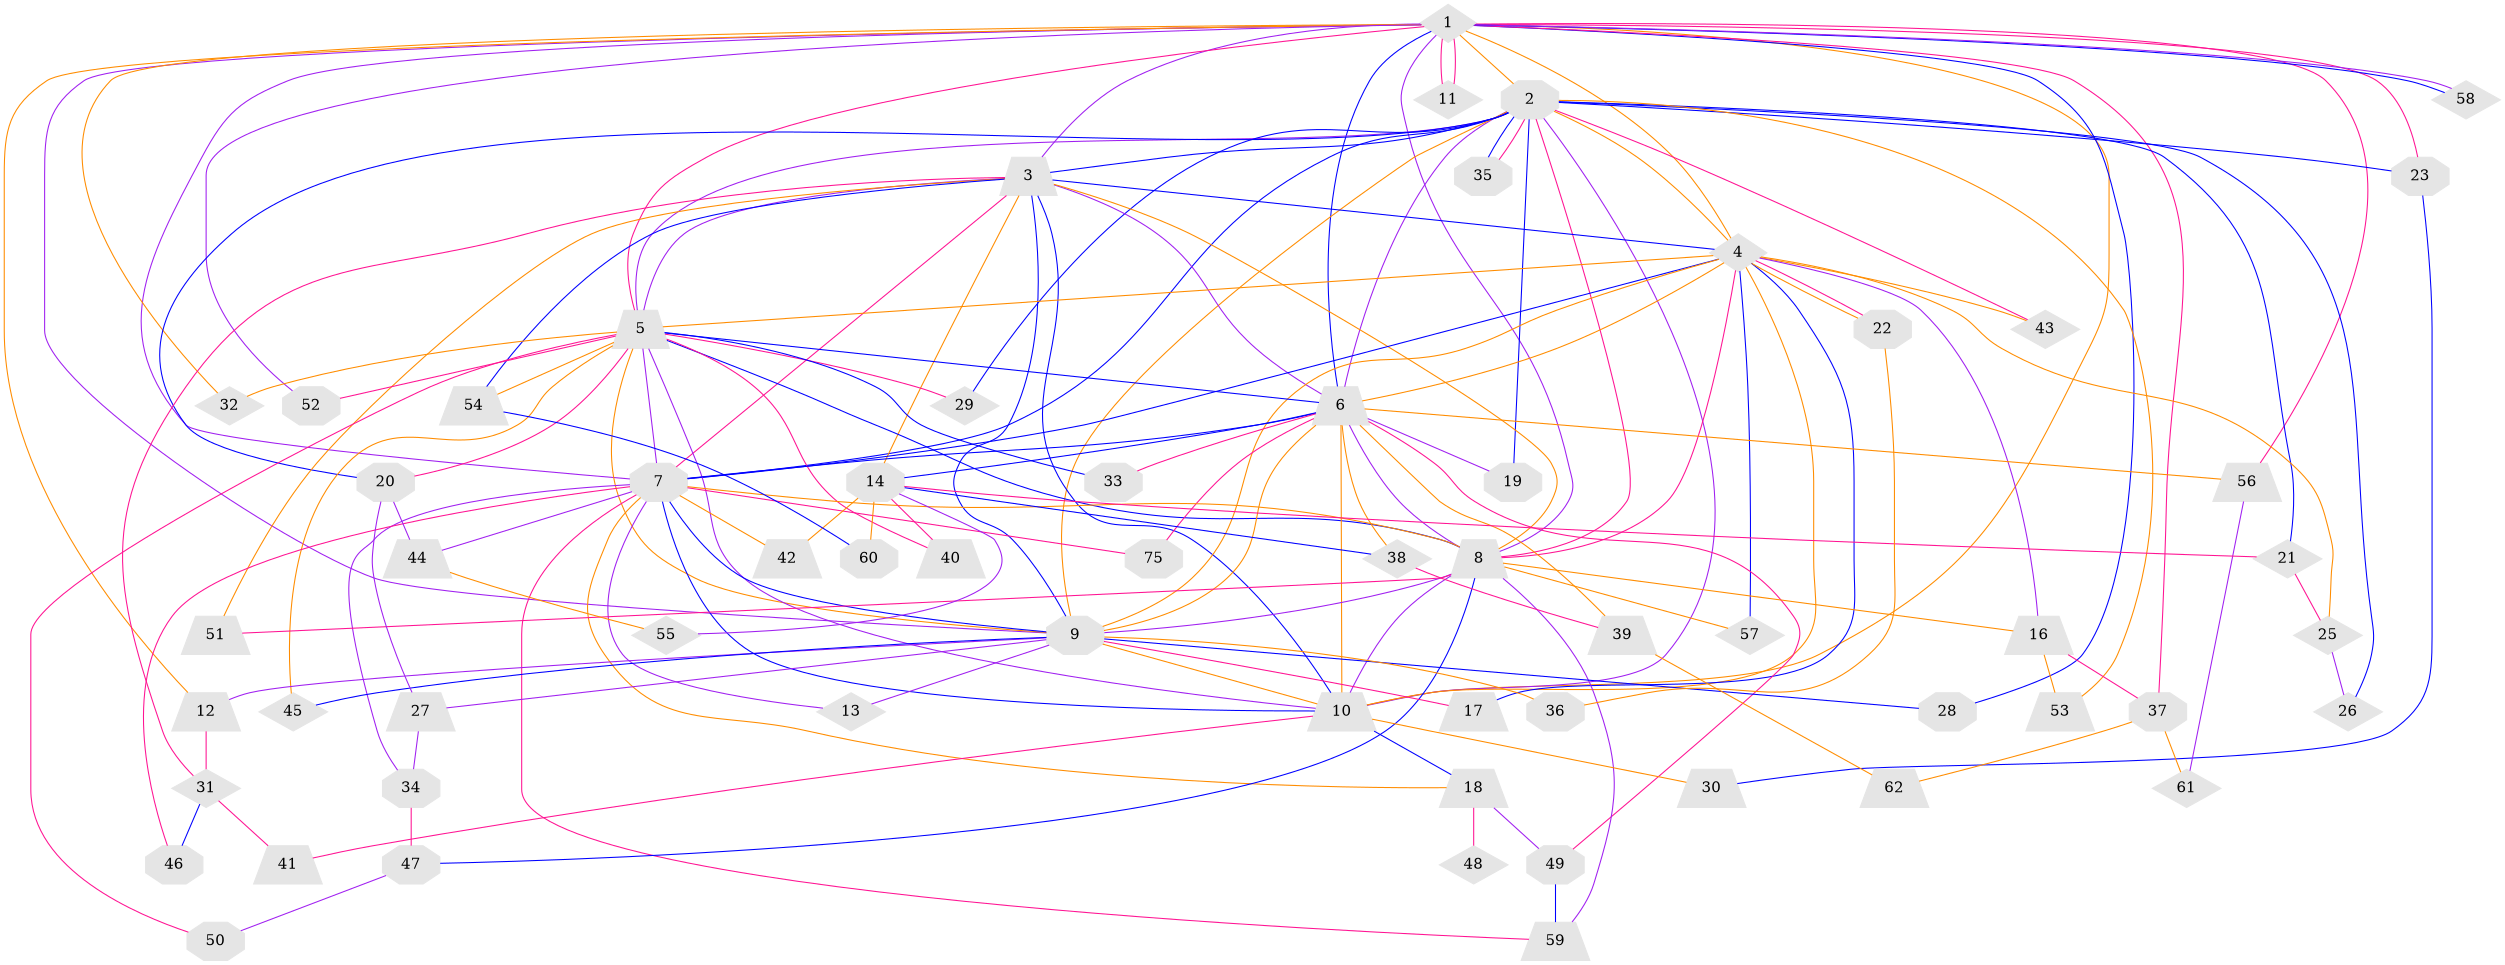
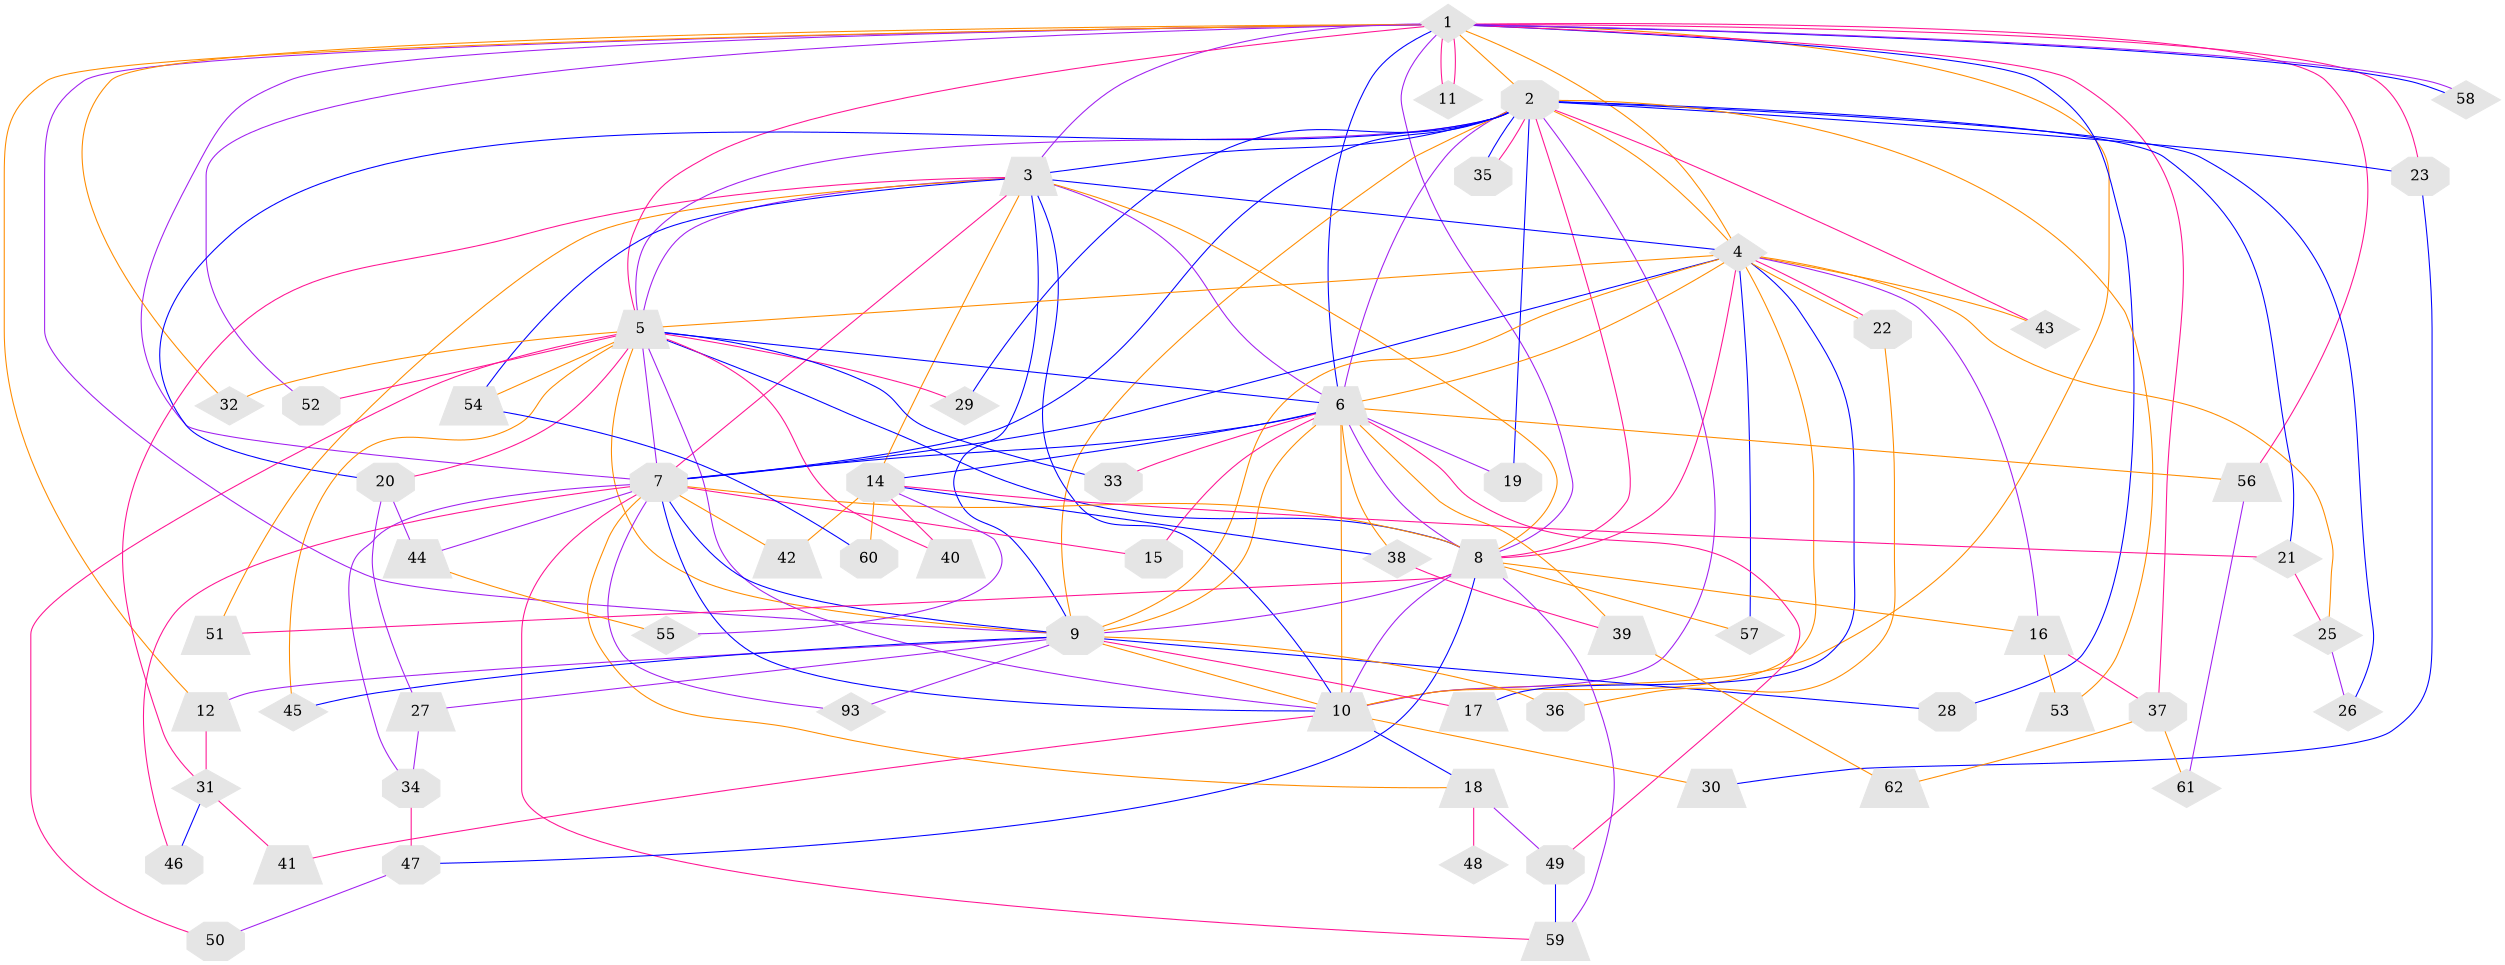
node "75": label "75" -> "15"
node "13": label "13" -> "93"
